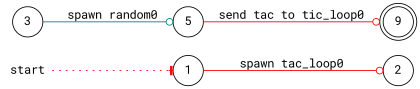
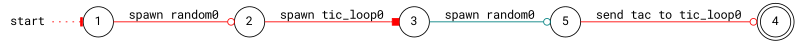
edge "2" -> "3": added, label "spawn tic_loop0"
node "9": label "9" -> "4"
edge "1" -> "2": label "spawn tac_loop0" -> "spawn random0"
